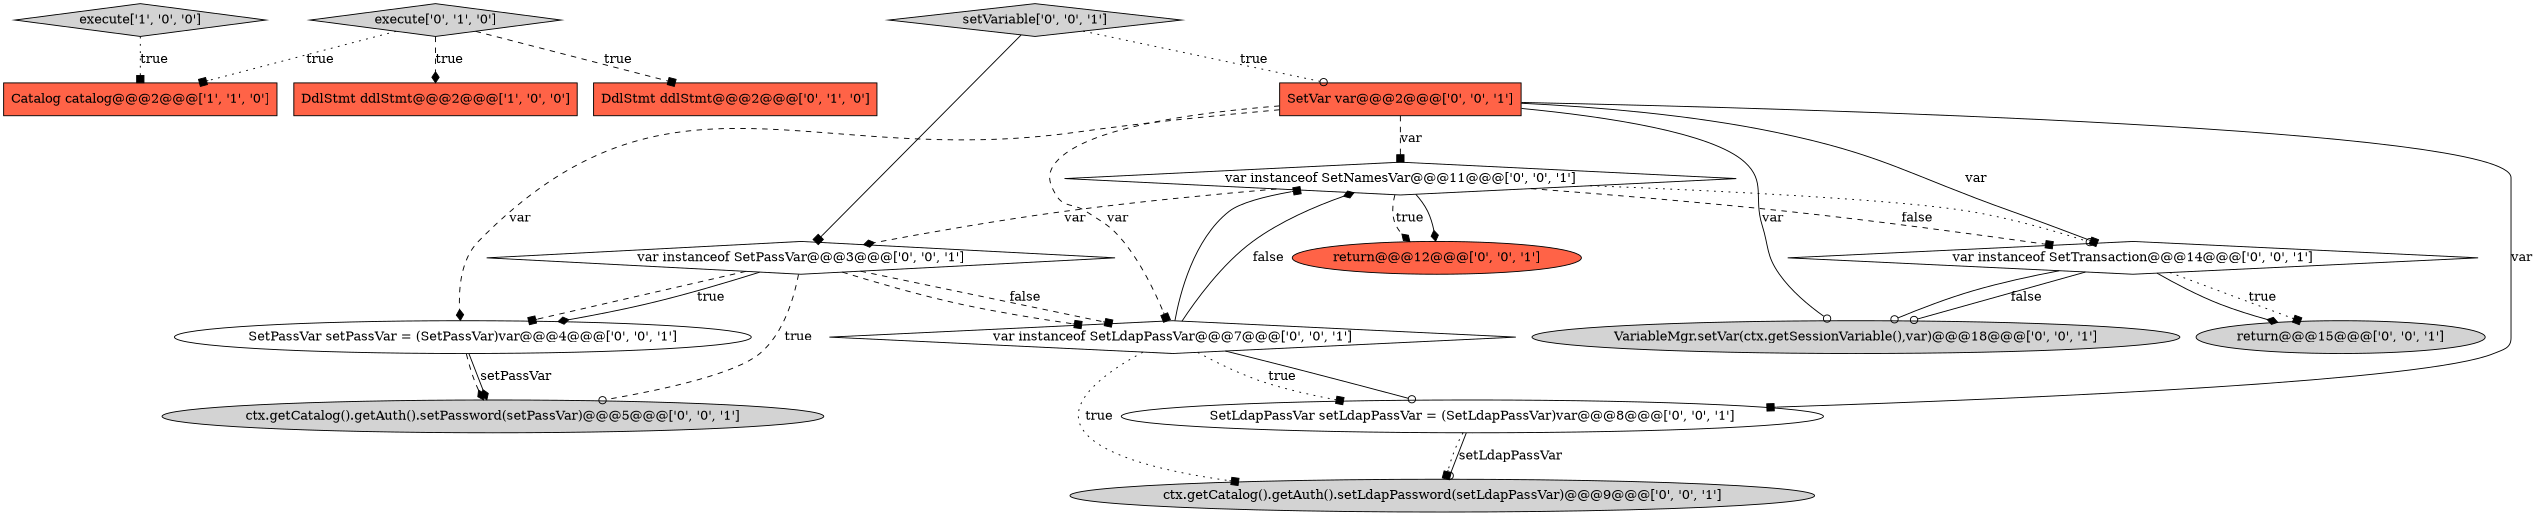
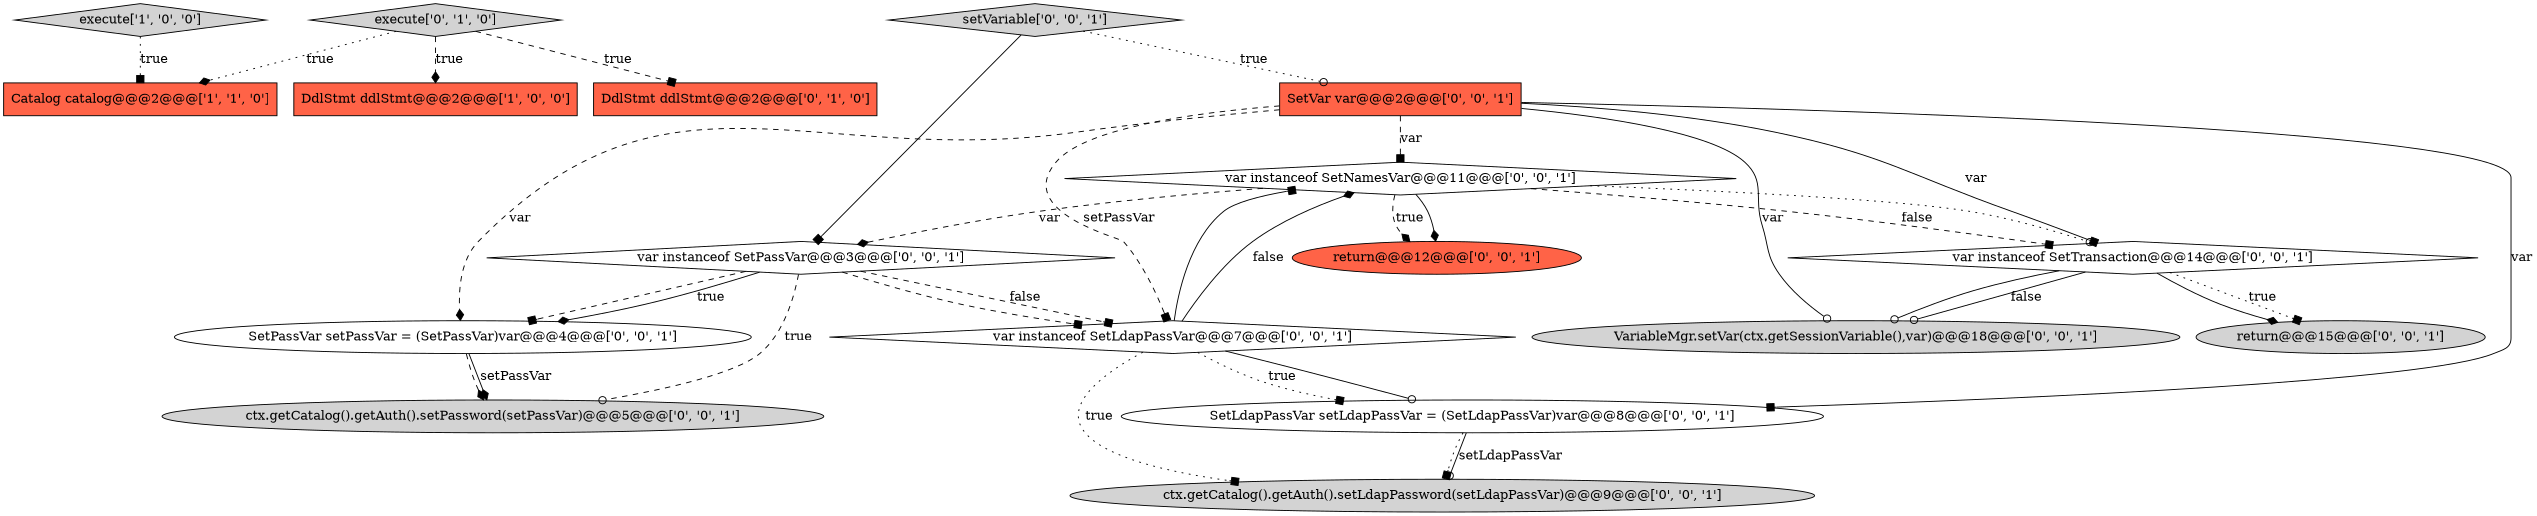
edge "execute['0', '1', '0']" -> "Catalog catalog@@@2@@@['1', '1', '0']": arrowhead box -> diamond
edge "SetVar var@@@2@@@['0', '0', '1']" -> "var instanceof SetLdapPassVar@@@7@@@['0', '0', '1']": label "var" -> "setPassVar"
